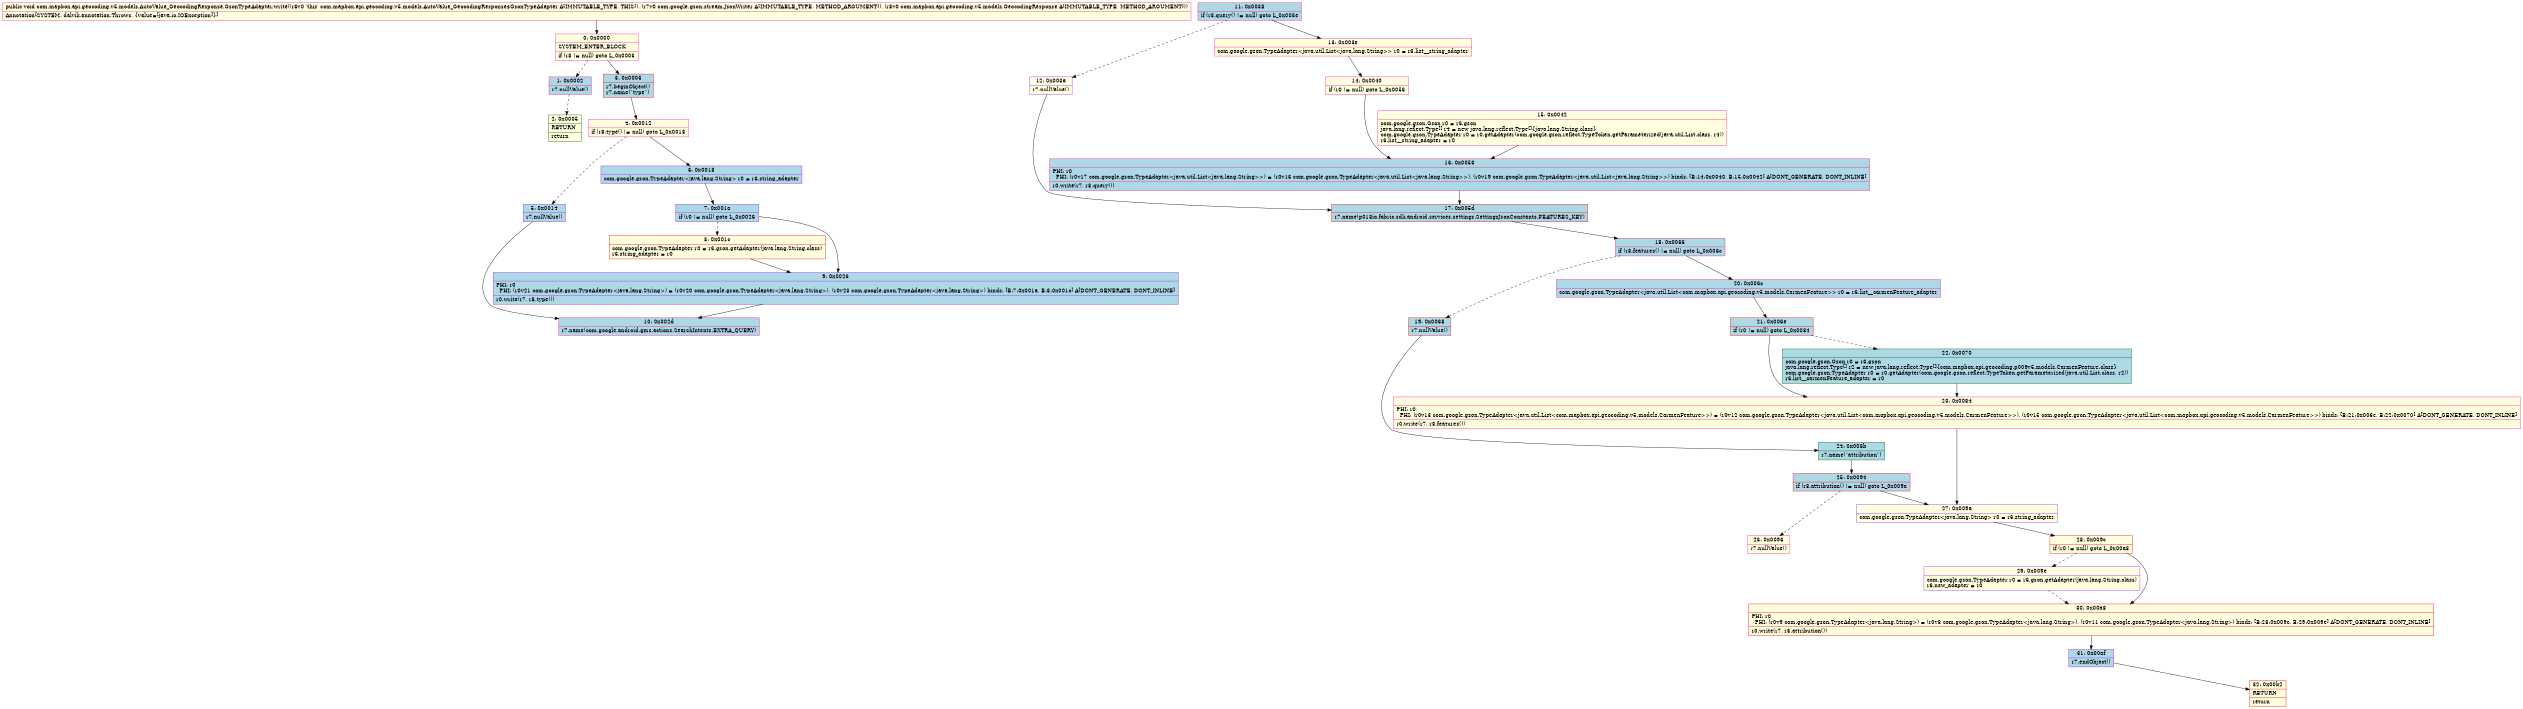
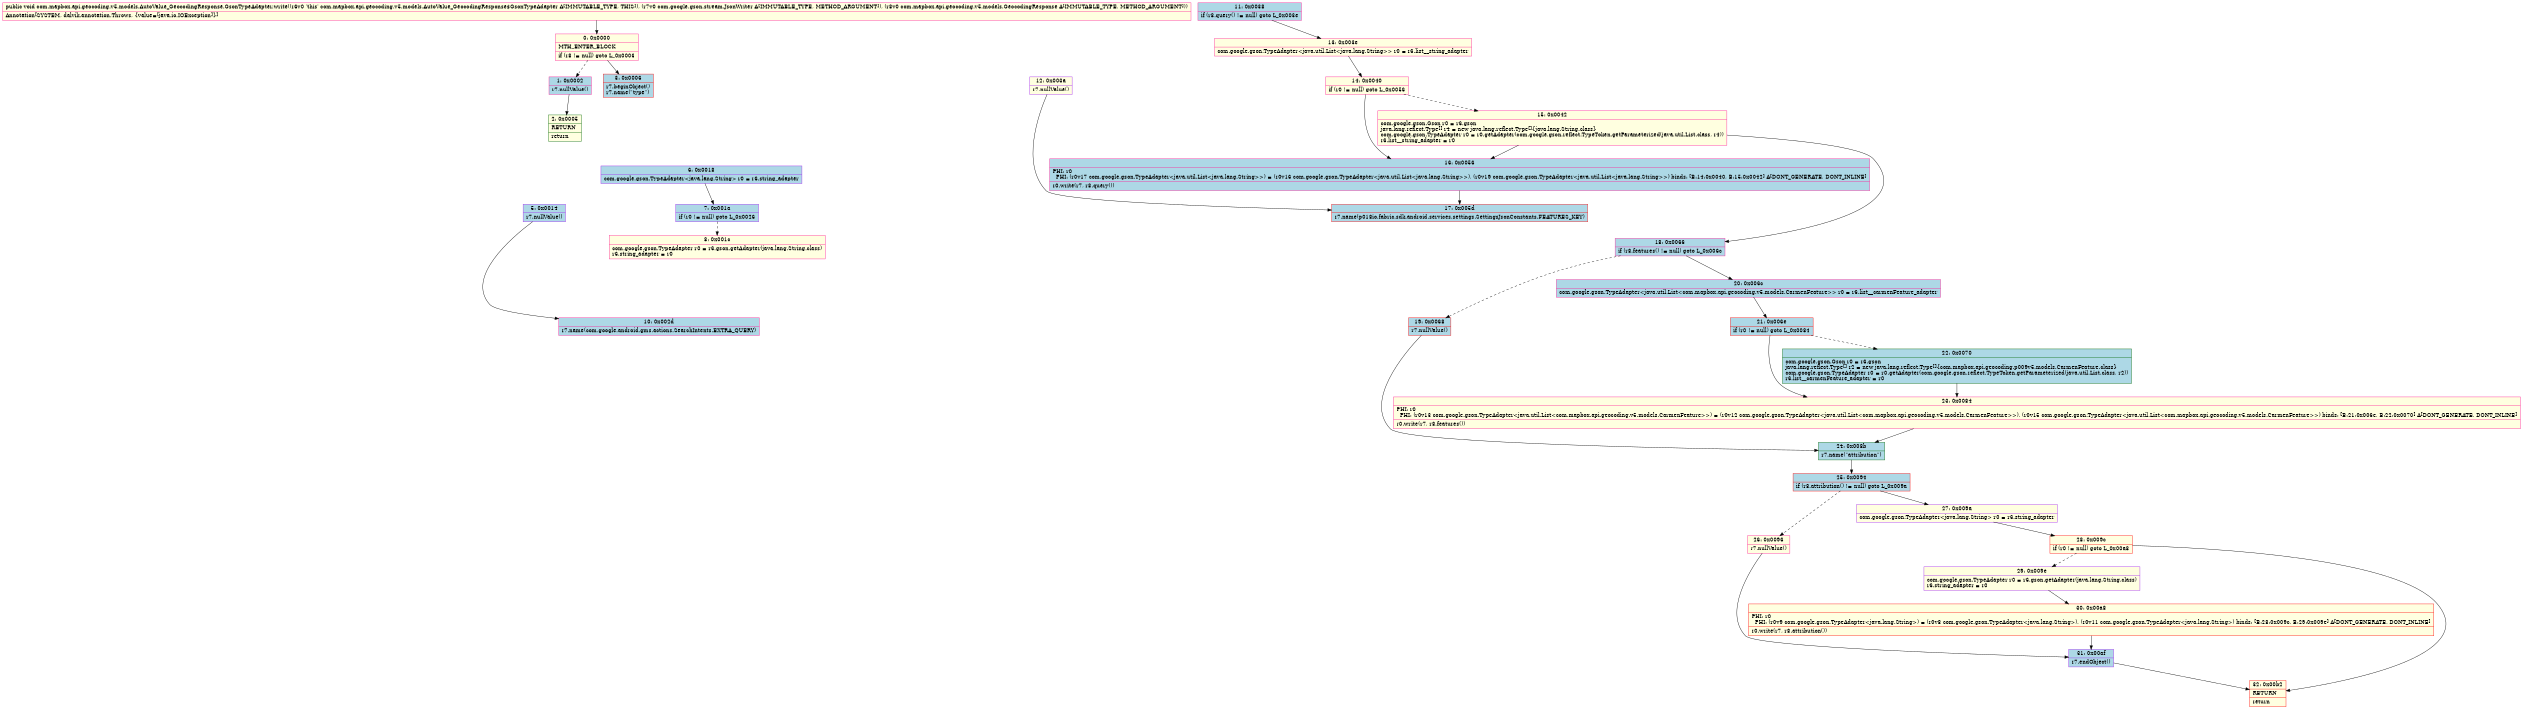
node "0: 0x0000": text "SYSTEM_ENTER_BLOCK" -> "MTH_ENTER_BLOCK"
edge "11: 0x0038" -> "12: 0x003a": removed
edge "14: 0x0040" -> "15: 0x0042": added
edge "1: 0x0002" -> "2: 0x0005": style dashed -> solid
node "4: 0x0012": removed
edge "17: 0x005d" -> "18: 0x0066": now "15: 0x0042" -> "18: 0x0066"
node "8: 0x001c": color red -> deeppink
node "9: 0x0026": removed
edge "23: 0x0084" -> "27: 0x009a": now "23: 0x0084" -> "24: 0x008b"
edge "28: 0x009c" -> "30: 0x00a8": now "28: 0x009c" -> "32: 0x00b2"
node "29: 0x009e": text "r6.new_adapter = r0" -> "r6.string_adapter = r0"
edge "29: 0x009e" -> "30: 0x00a8": style dashed -> solid
edge "26: 0x0096" -> "31: 0x00af": added
